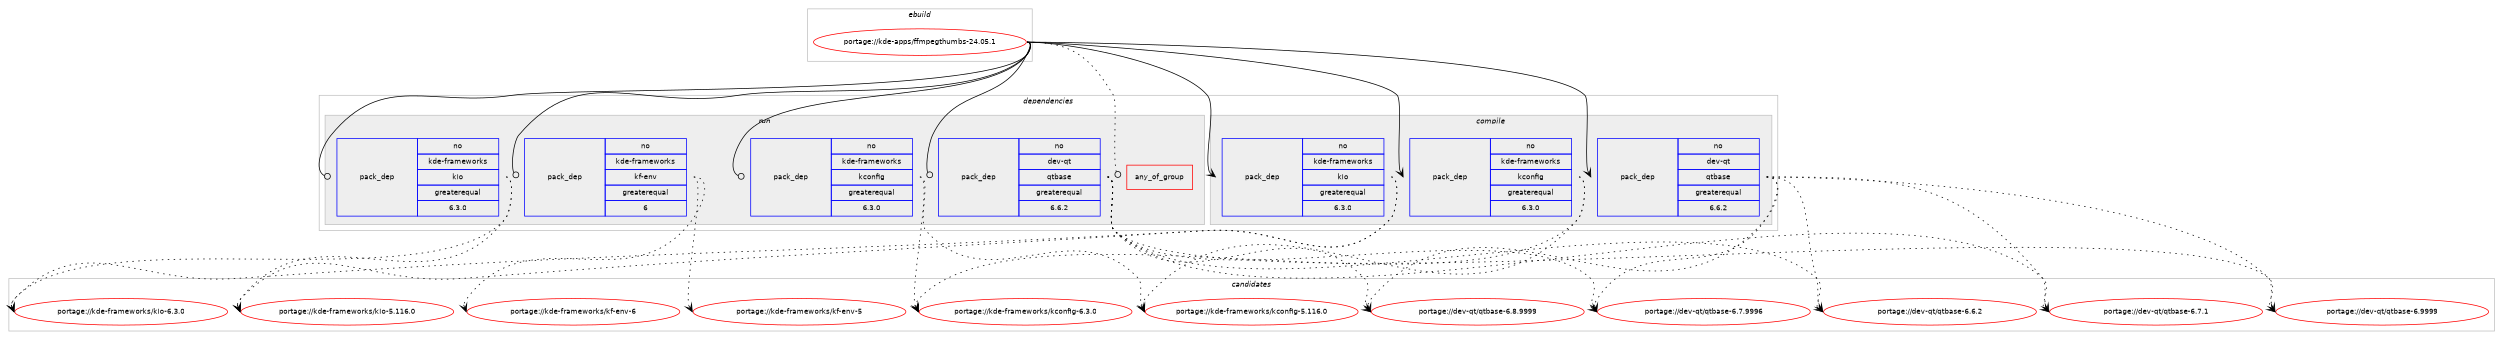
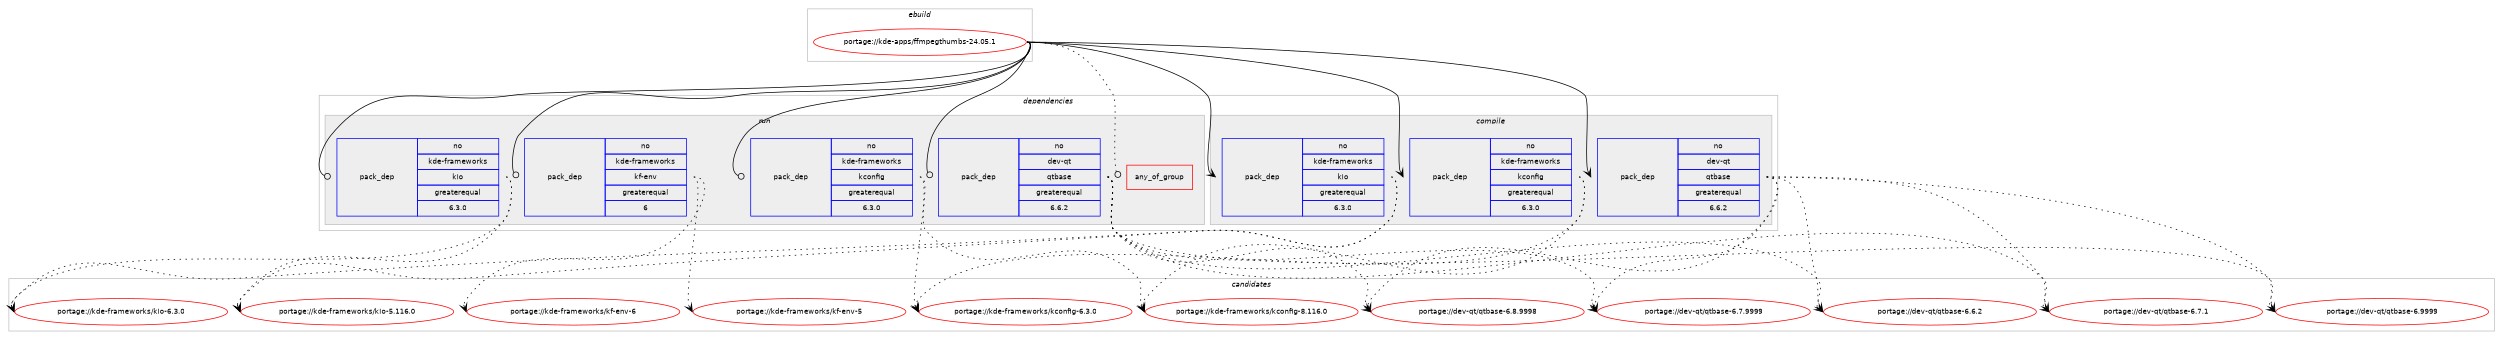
node "portage://kde-frameworks/kconfig-5.116.0": label "portage://kde-frameworks/kconfig-5.116.0" -> "portage://kde-frameworks/kconfig-8.116.0"
node "portage://dev-qt/qtbase-6.8.9999": label "portage://dev-qt/qtbase-6.8.9999" -> "portage://dev-qt/qtbase-6.8.9998"
node "portage://dev-qt/qtbase-6.7.9996": label "portage://dev-qt/qtbase-6.7.9996" -> "portage://dev-qt/qtbase-6.7.9999"
